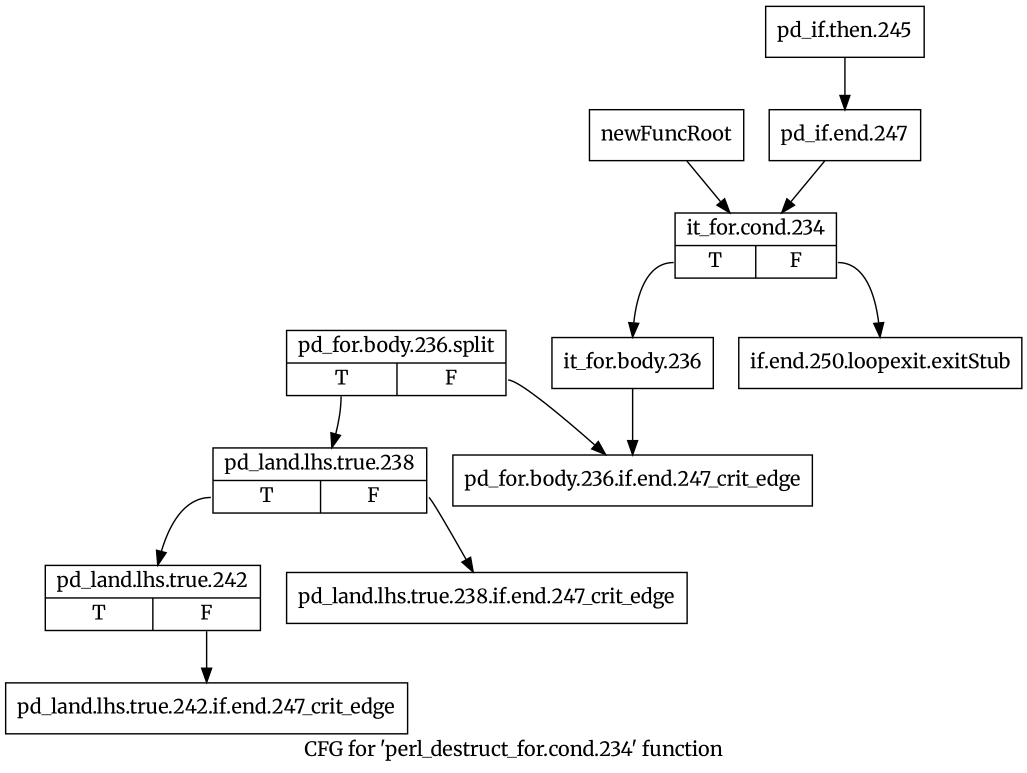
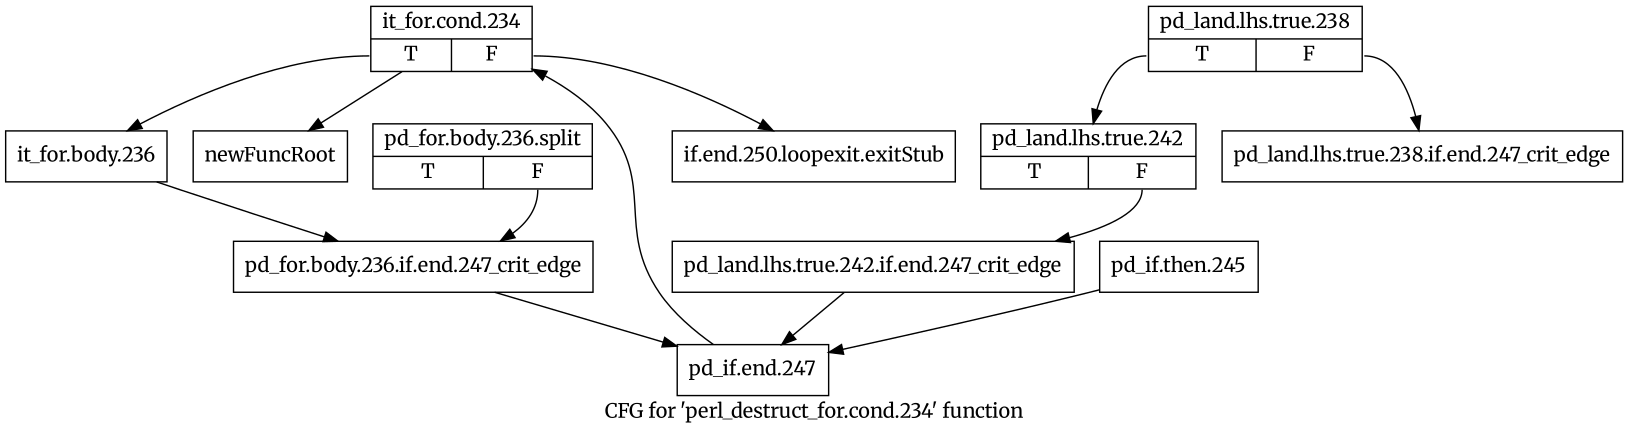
edge "newFuncRoot" -> "it_for.cond.234": reversed
edge "pd_land.lhs.true.242.if.end.247_crit_edge" -> "pd_if.end.247": added
edge "pd_for.body.236.if.end.247_crit_edge" -> "pd_if.end.247": added
edge "pd_for.body.236.split" -> "pd_land.lhs.true.238": removed
